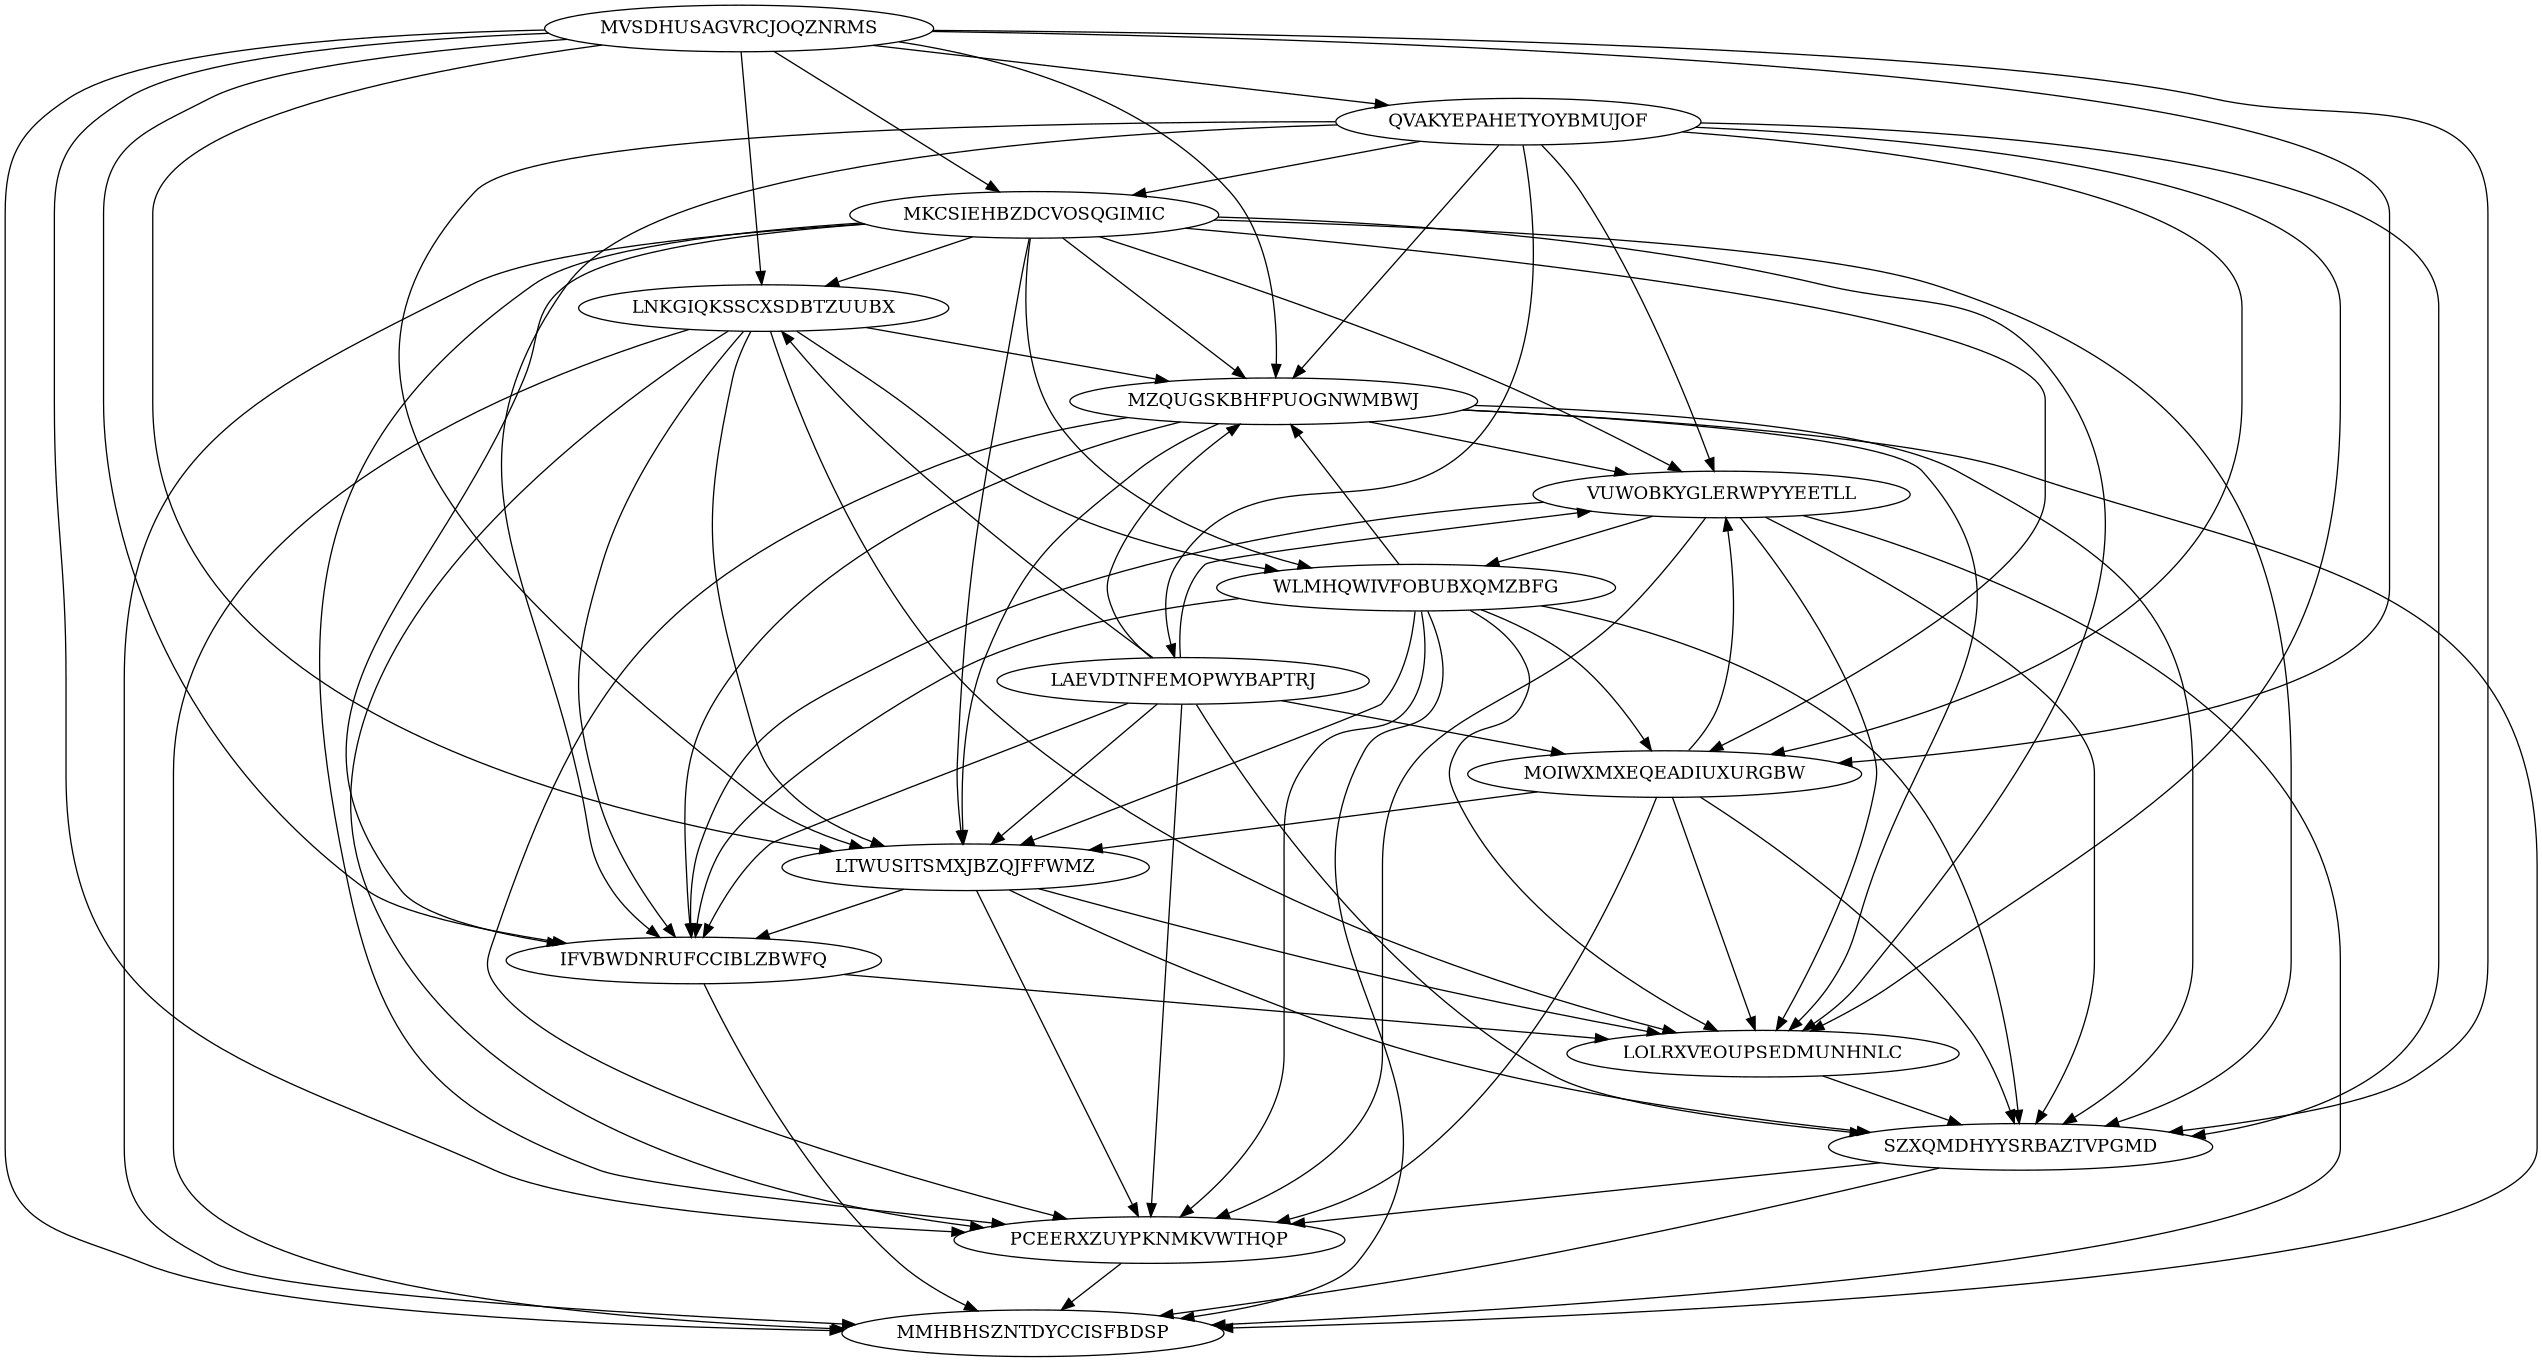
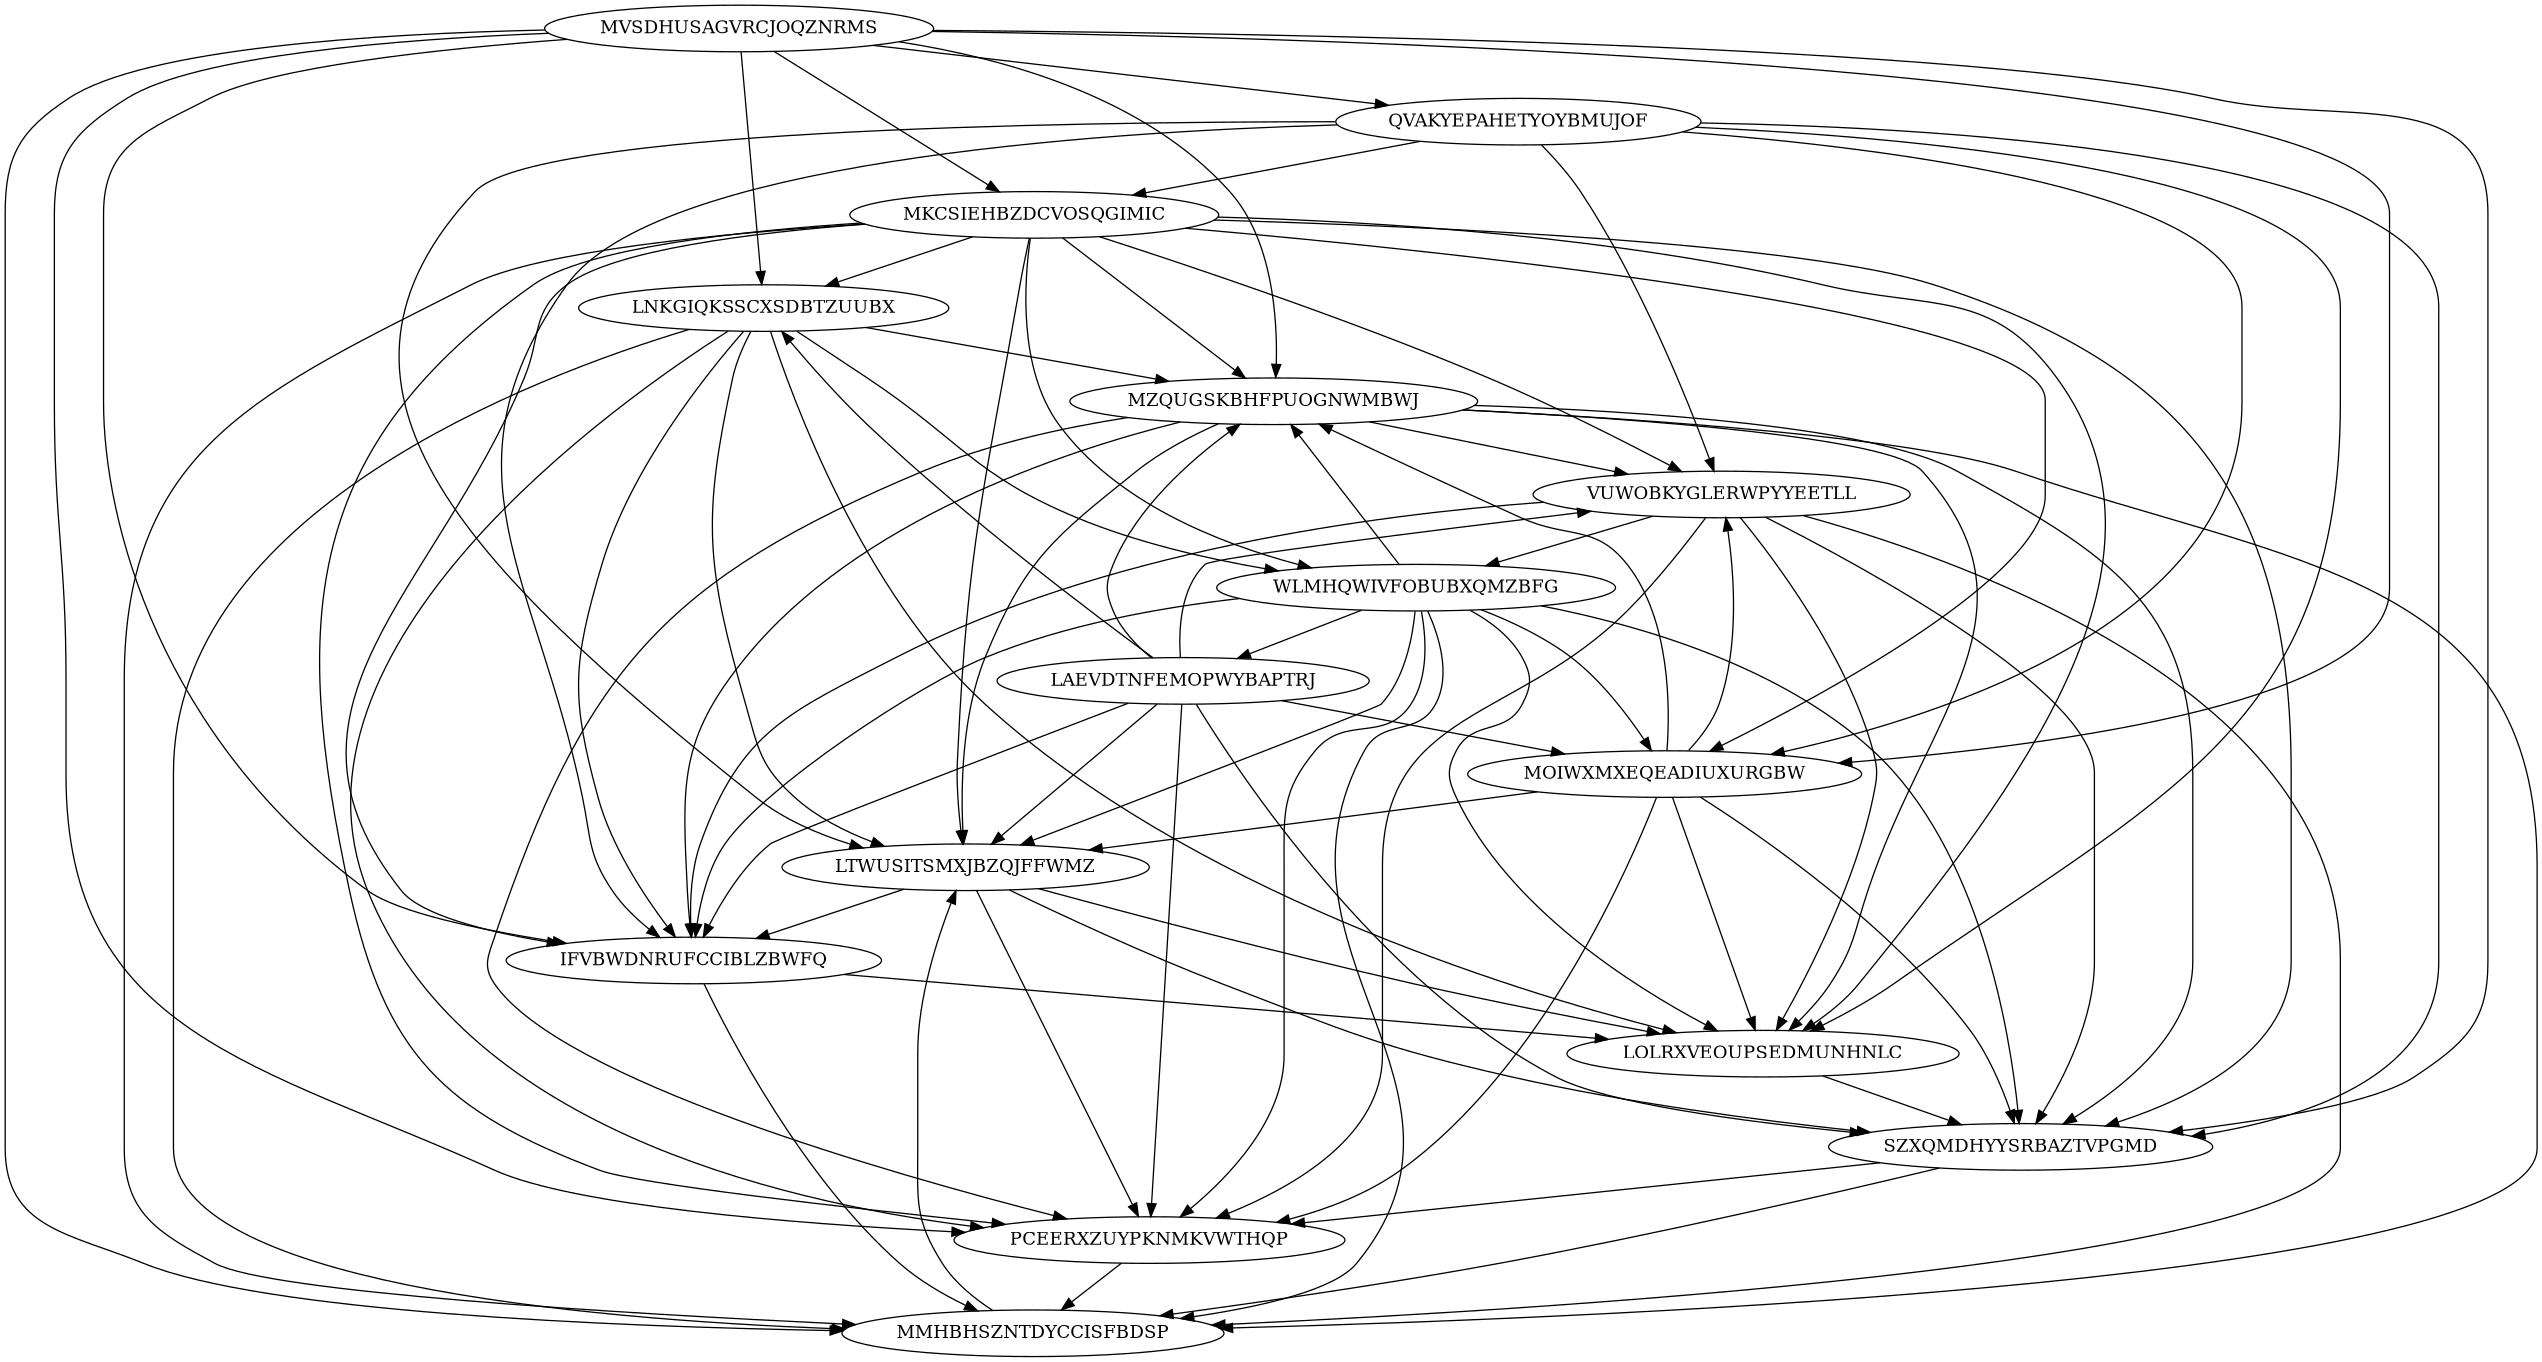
edge "QVAKYEPAHETYOYBMUJOF" -> "MZQUGSKBHFPUOGNWMBWJ": now "MOIWXMXEQEADIUXURGBW" -> "MZQUGSKBHFPUOGNWMBWJ"
edge "MVSDHUSAGVRCJOQZNRMS" -> "LTWUSITSMXJBZQJFFWMZ": now "MMHBHSZNTDYCCISFBDSP" -> "LTWUSITSMXJBZQJFFWMZ"
edge "QVAKYEPAHETYOYBMUJOF" -> "LAEVDTNFEMOPWYBAPTRJ": now "WLMHQWIVFOBUBXQMZBFG" -> "LAEVDTNFEMOPWYBAPTRJ"
